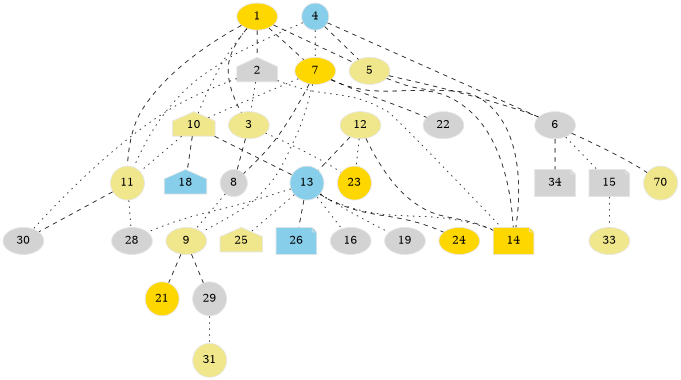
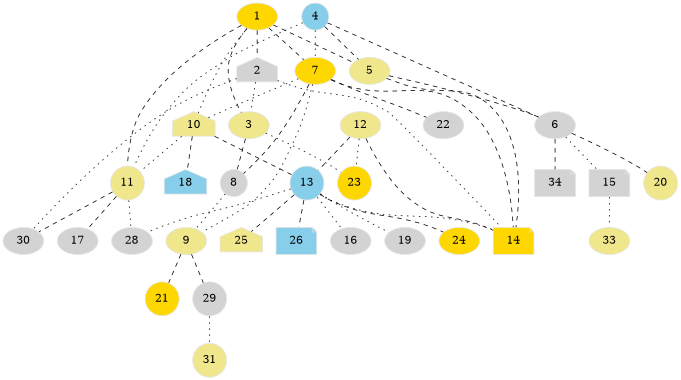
node "70": label "70" -> "20"
edge "13" -- "25": style dotted -> dashed
node "17": added
